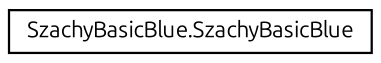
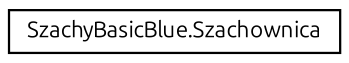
node "SzachyBasicBlue.SzachyBasicBlue": label "SzachyBasicBlue.SzachyBasicBlue" -> "SzachyBasicBlue.Szachownica"
